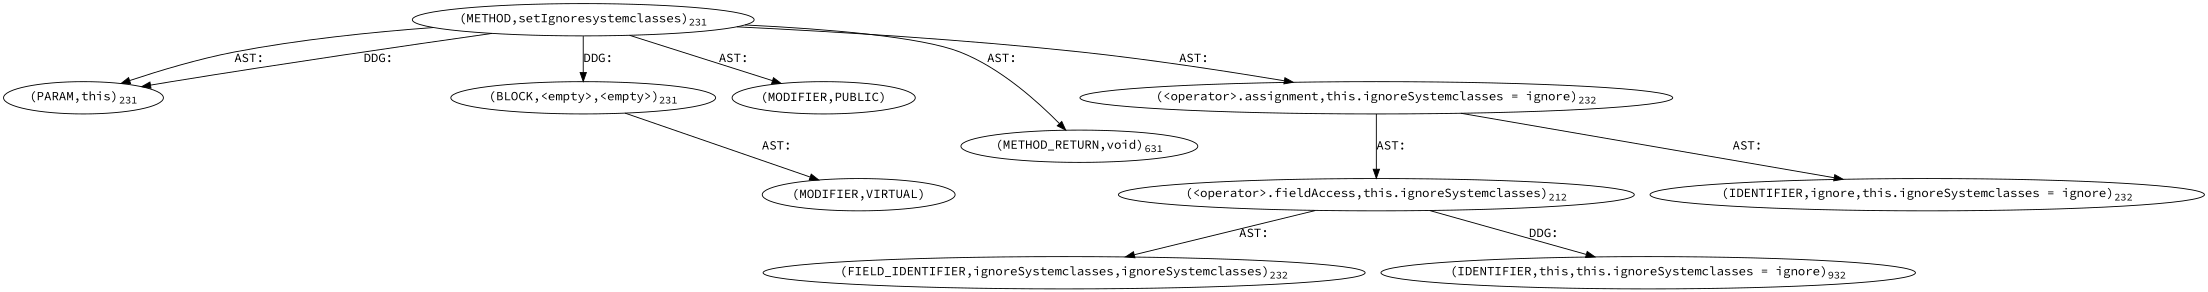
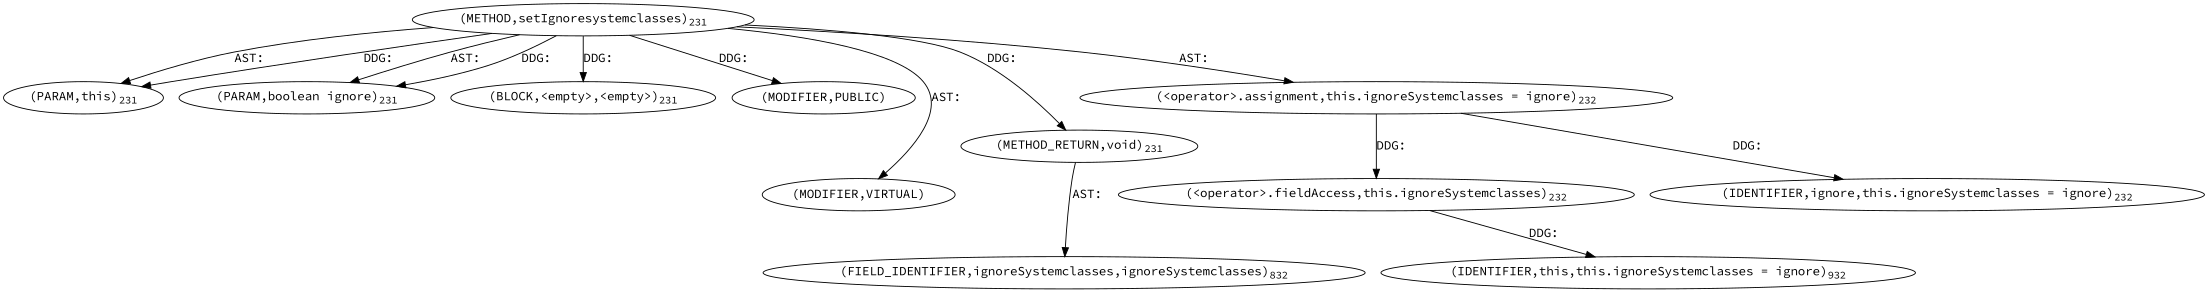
edge "(METHOD,setIgnoresystemclasses)" -> "(MODIFIER,PUBLIC)": label "AST: " -> "DDG: "
edge "(METHOD,setIgnoresystemclasses)" -> "(METHOD_RETURN,void)": label "AST: " -> "DDG: "
node "(PARAM,boolean ignore)": added
edge "(BLOCK,<empty>,<empty>)" -> "(MODIFIER,VIRTUAL)": now "(METHOD,setIgnoresystemclasses)" -> "(MODIFIER,VIRTUAL)"
node "(METHOD_RETURN,void)": text "631" -> "231"
edge "(<operator>.assignment,this.ignoreSystemclasses = ignore)" -> "(<operator>.fieldAccess,this.ignoreSystemclasses)": label "AST: " -> "DDG: "
edge "(<operator>.assignment,this.ignoreSystemclasses = ignore)" -> "(IDENTIFIER,ignore,this.ignoreSystemclasses = ignore)": label "AST: " -> "DDG: "
node "(<operator>.fieldAccess,this.ignoreSystemclasses)": text "212" -> "232"
edge "(<operator>.fieldAccess,this.ignoreSystemclasses)" -> "(FIELD_IDENTIFIER,ignoreSystemclasses,ignoreSystemclasses)": now "(METHOD_RETURN,void)" -> "(FIELD_IDENTIFIER,ignoreSystemclasses,ignoreSystemclasses)"
node "(FIELD_IDENTIFIER,ignoreSystemclasses,ignoreSystemclasses)": text "232" -> "832"
